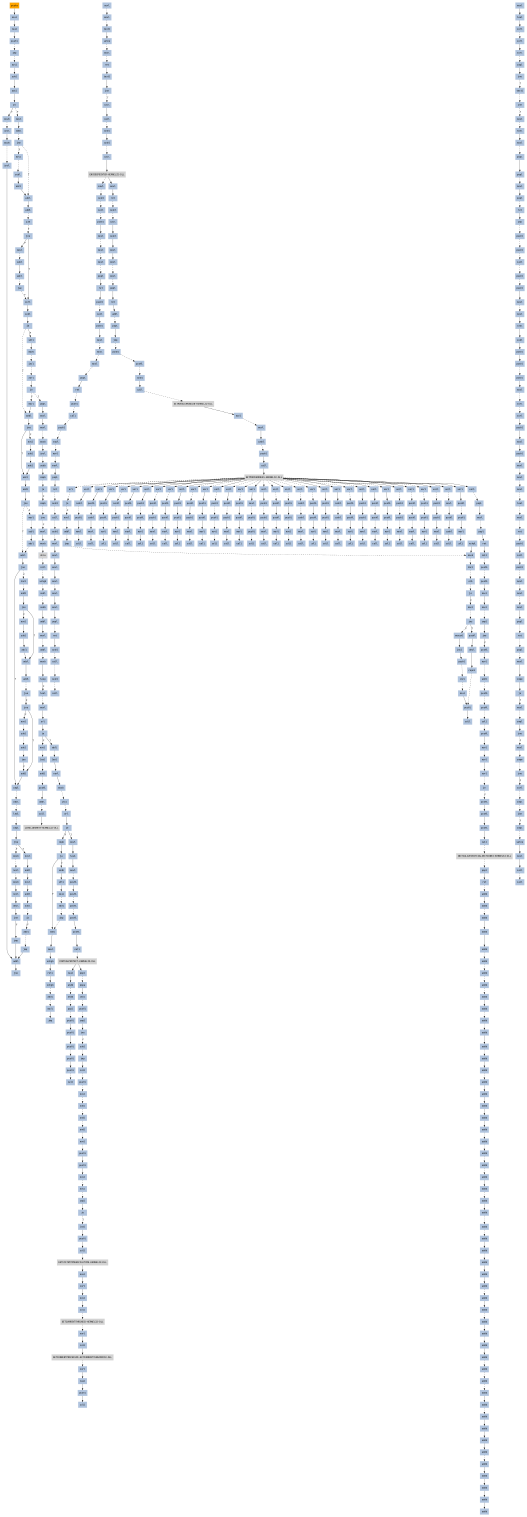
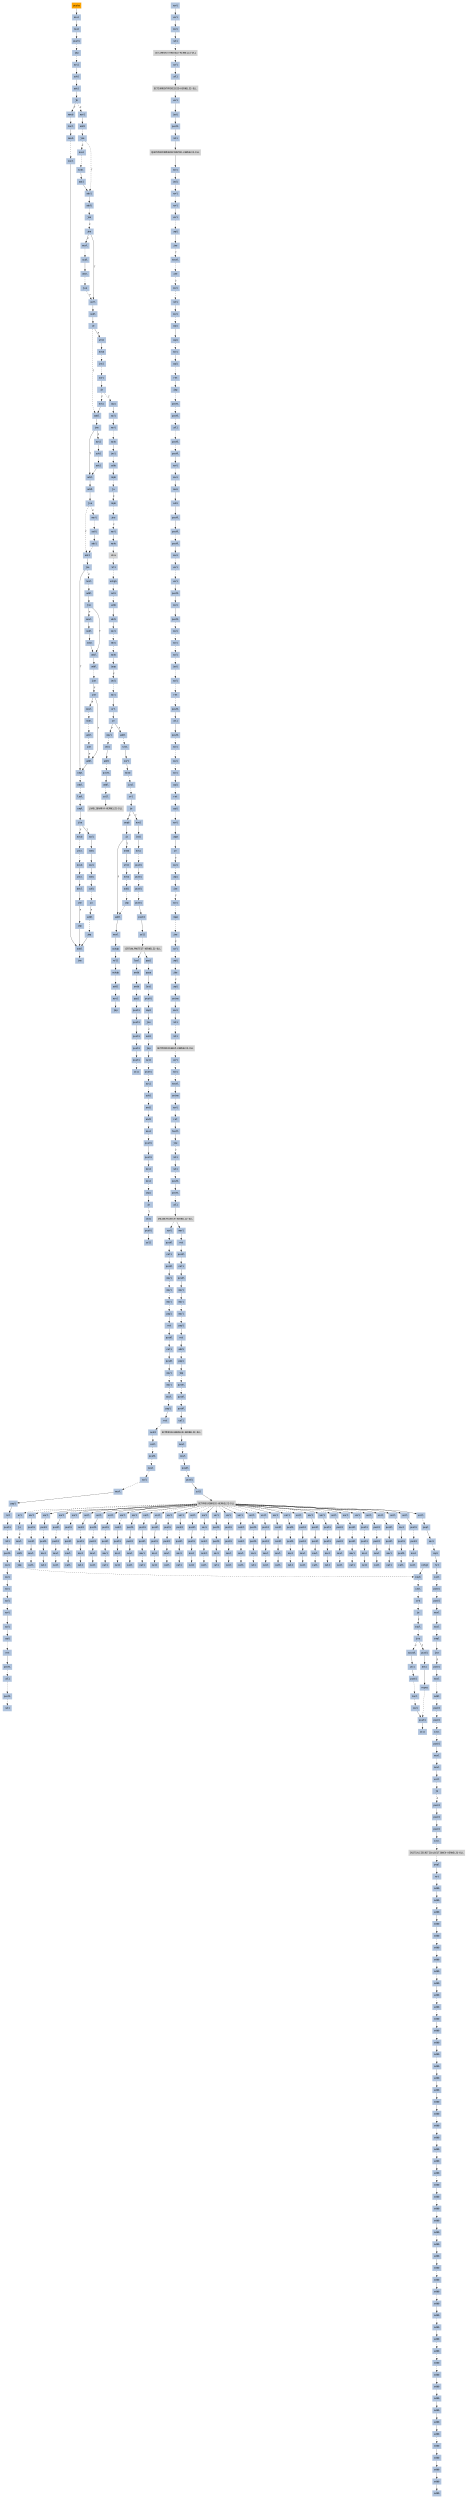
node "QUERYPERFORMANCECOUNTER-KERNEL32-DLL": added
node "GETPROCESSHEAP-KERNEL32-DLL": added
node "GETSYSTEMTIMEASFILETIME-KERNEL32-DLL": removed
node "GETCURRENTPROCESSID-GETCURRENTTHREADID32-DLL": label "GETCURRENTPROCESSID-GETCURRENTTHREADID32-DLL" -> "GETCURRENTPROCESSID-KERNEL32-DLL"
